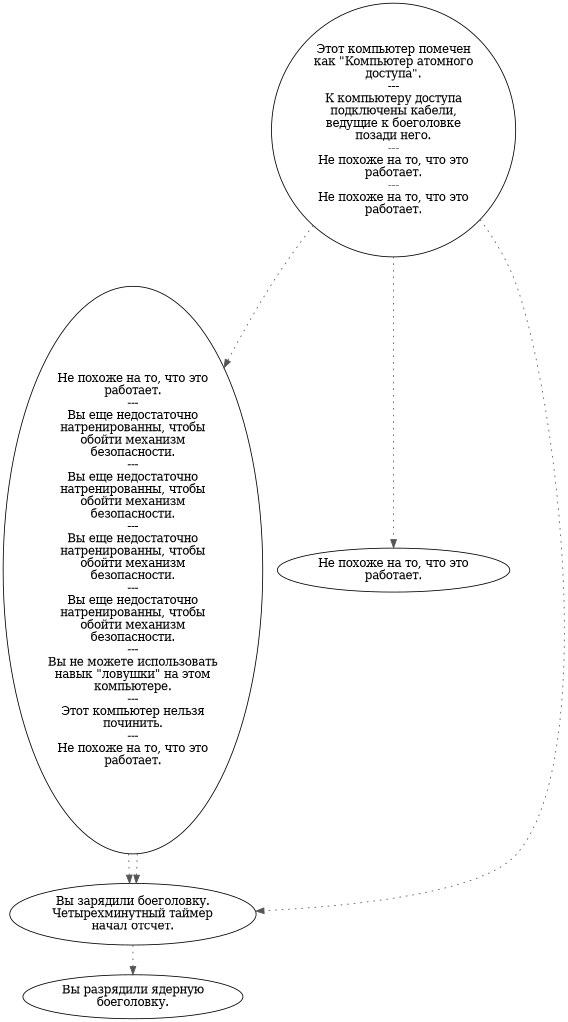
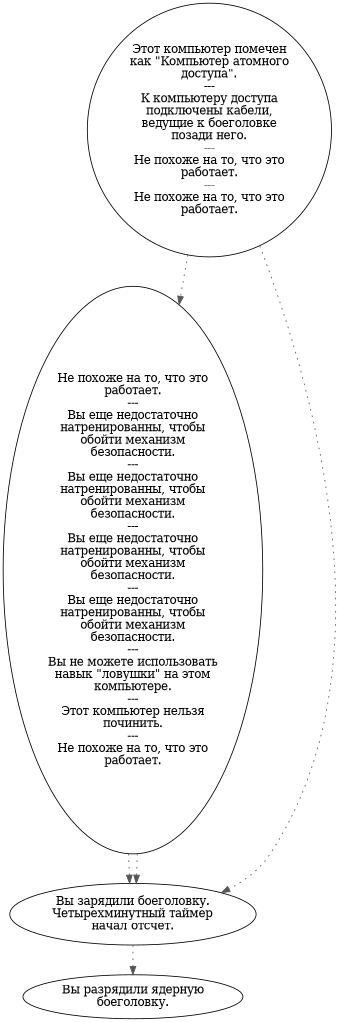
node "Не похоже на то, что это работает.": removed
